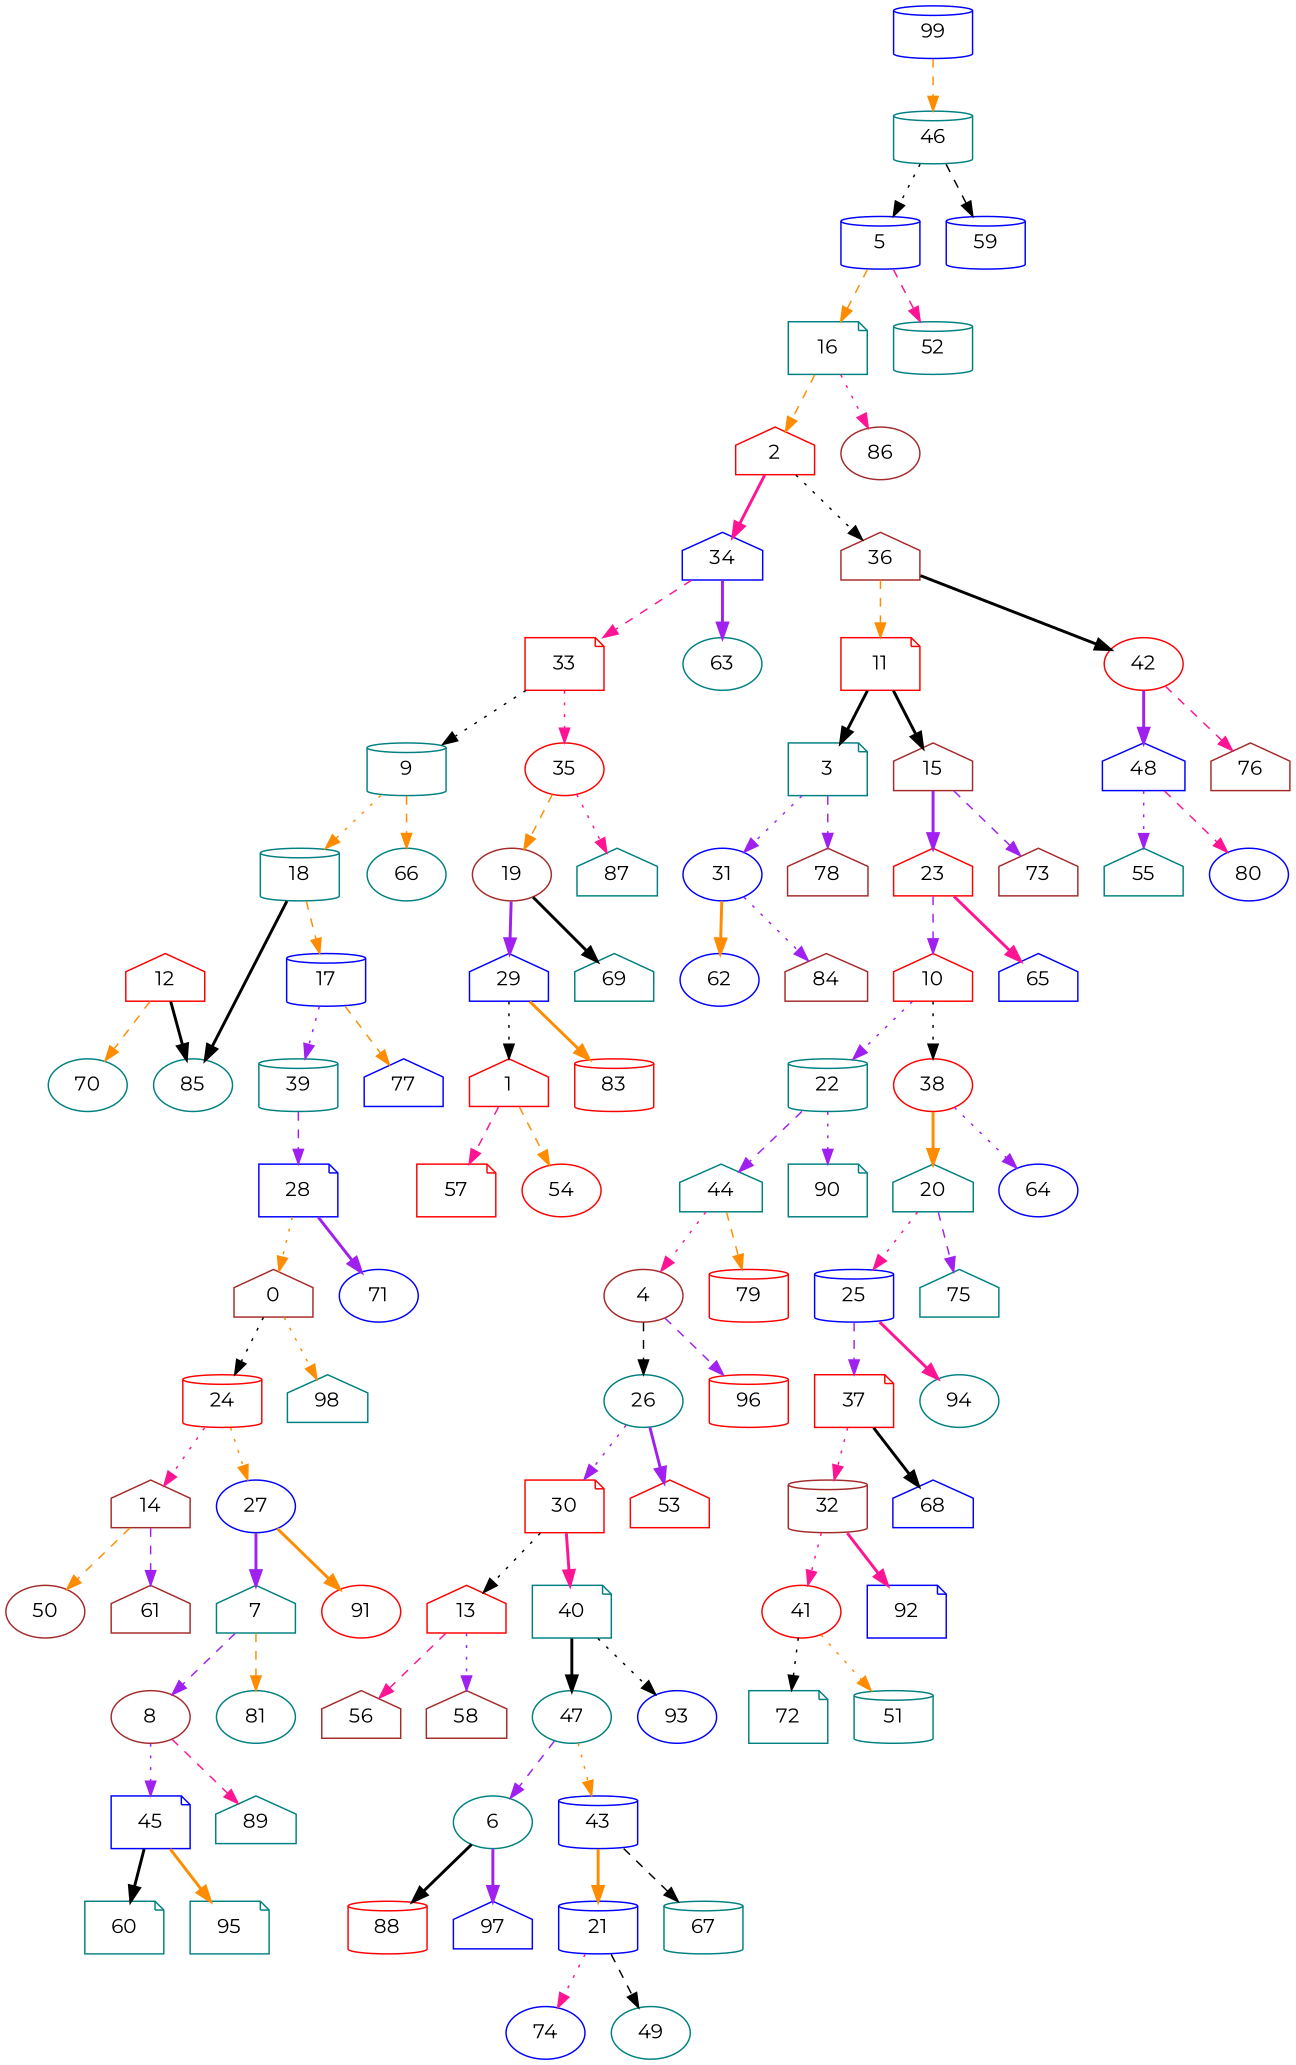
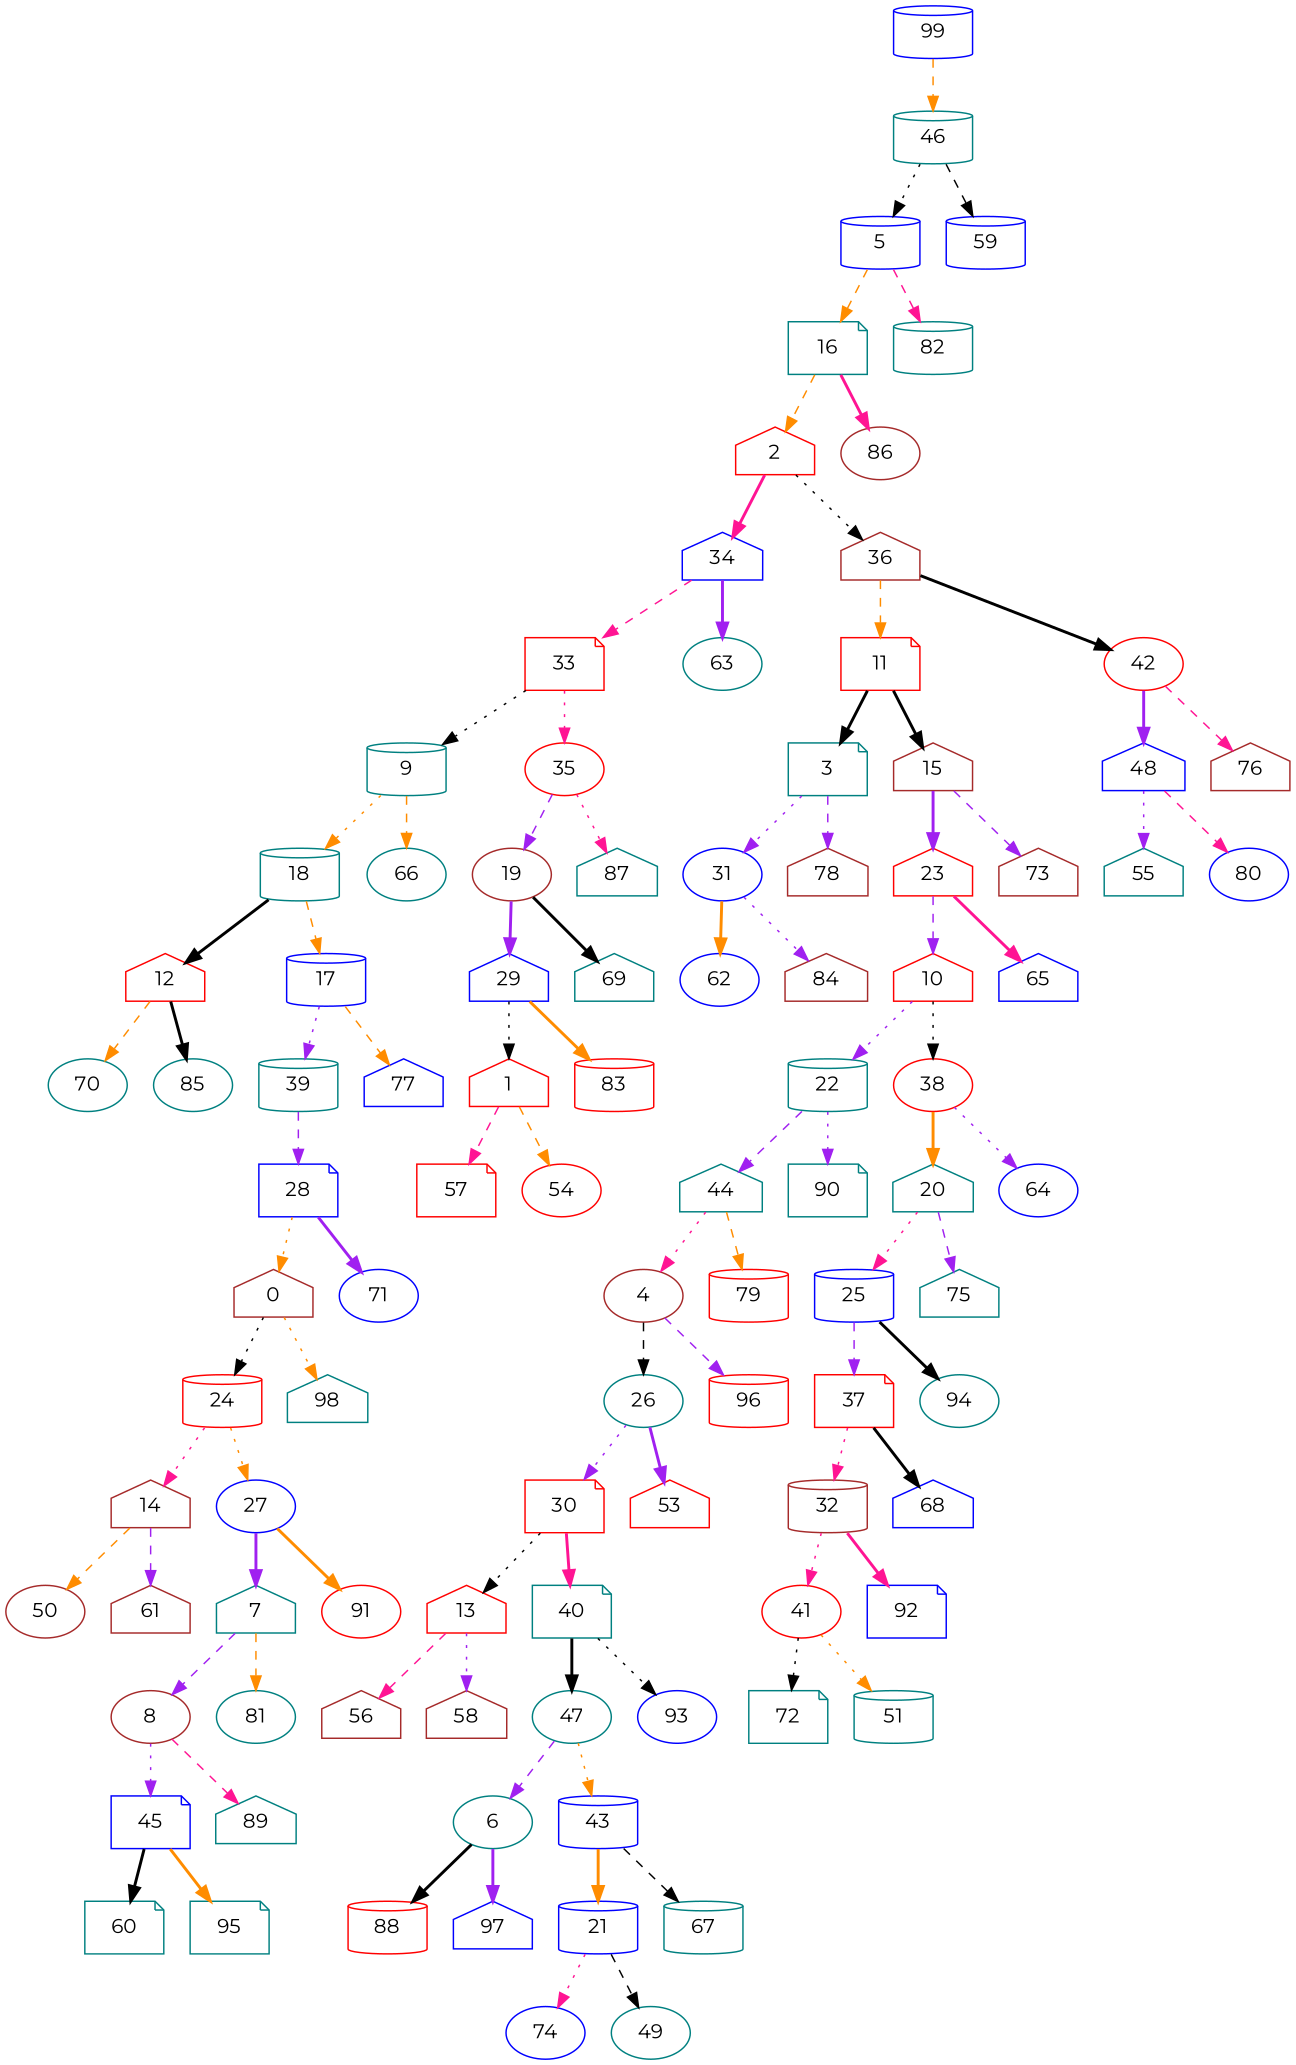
node "52": label "52" -> "82"
edge "16" -> "86": style dotted -> bold
edge "35" -> "19": color darkorange -> purple
edge "18" -> "85": now "18" -> "12"
edge "25" -> "94": color deeppink -> black
